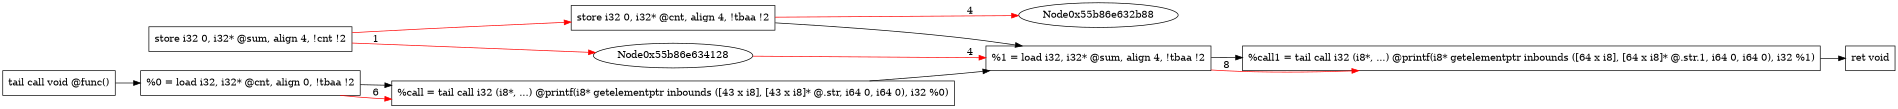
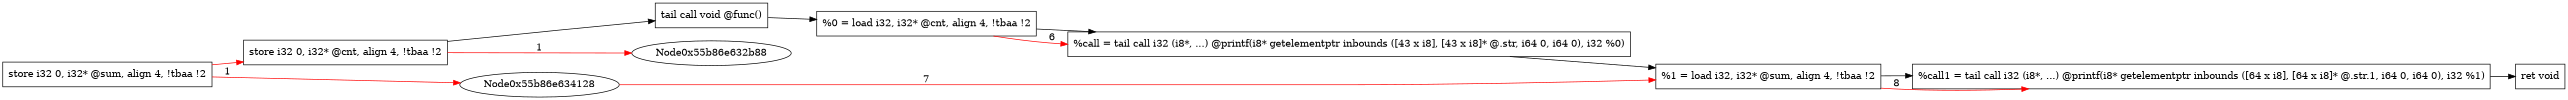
edge "store i32 0, i32* @cnt, align 4, !tbaa !2" -> "Node0x55b86e632b88": label "4" -> "1"
edge "store i32 0, i32* @cnt, align 4, !tbaa !2" -> "%1 = load i32, i32* @sum, align 4, !tbaa !2": now "store i32 0, i32* @cnt, align 4, !tbaa !2" -> "tail call void @func()"
node "store i32 0, i32* @sum, align 4, !cnt !2": label "store i32 0, i32* @sum, align 4, !cnt !2" -> "store i32 0, i32* @sum, align 4, !tbaa !2"
edge "Node0x55b86e634128" -> "%1 = load i32, i32* @sum, align 4, !tbaa !2": label "4" -> "7"
node "%0 = load i32, i32* @cnt, align 0, !tbaa !2": label "%0 = load i32, i32* @cnt, align 0, !tbaa !2" -> "%0 = load i32, i32* @cnt, align 4, !tbaa !2"
